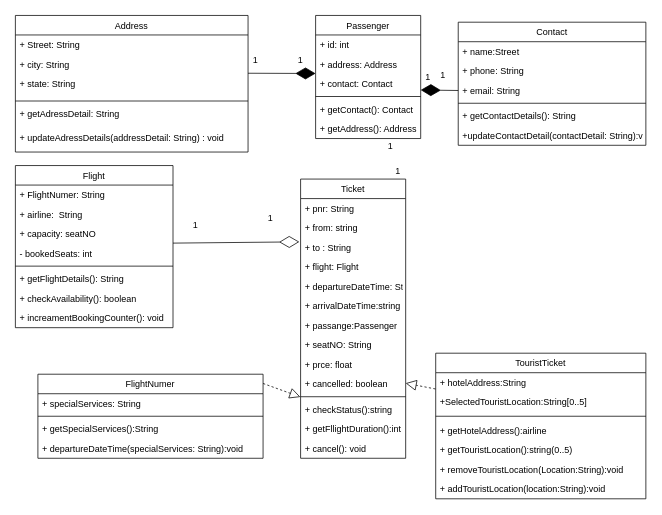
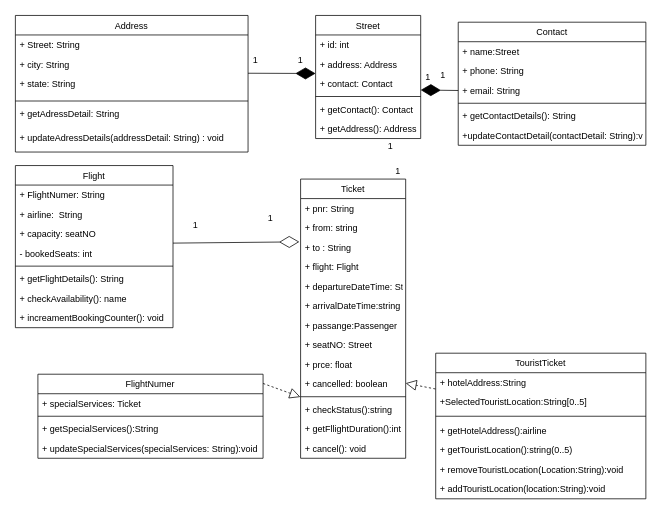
node "Passenger": label "Passenger" -> "Street"
node "+ checkAvailability(): boolean": label "+ checkAvailability(): boolean" -> "+ checkAvailability(): name"
node "+ seatNO: String": label "+ seatNO: String" -> "+ seatNO: Street"
node "+ specialServices: String": label "+ specialServices: String" -> "+ specialServices: Ticket"
node "+ departureDateTime(specialServices: String):void": label "+ departureDateTime(specialServices: String):void" -> "+ updateSpecialServices(specialServices: String):void"
